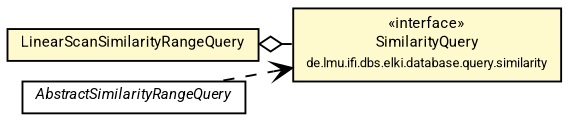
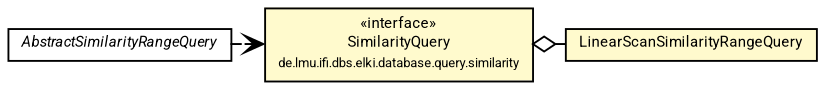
edge "SimilarityQuery" -> "LinearScanSimilarityRangeQuery": reversed
